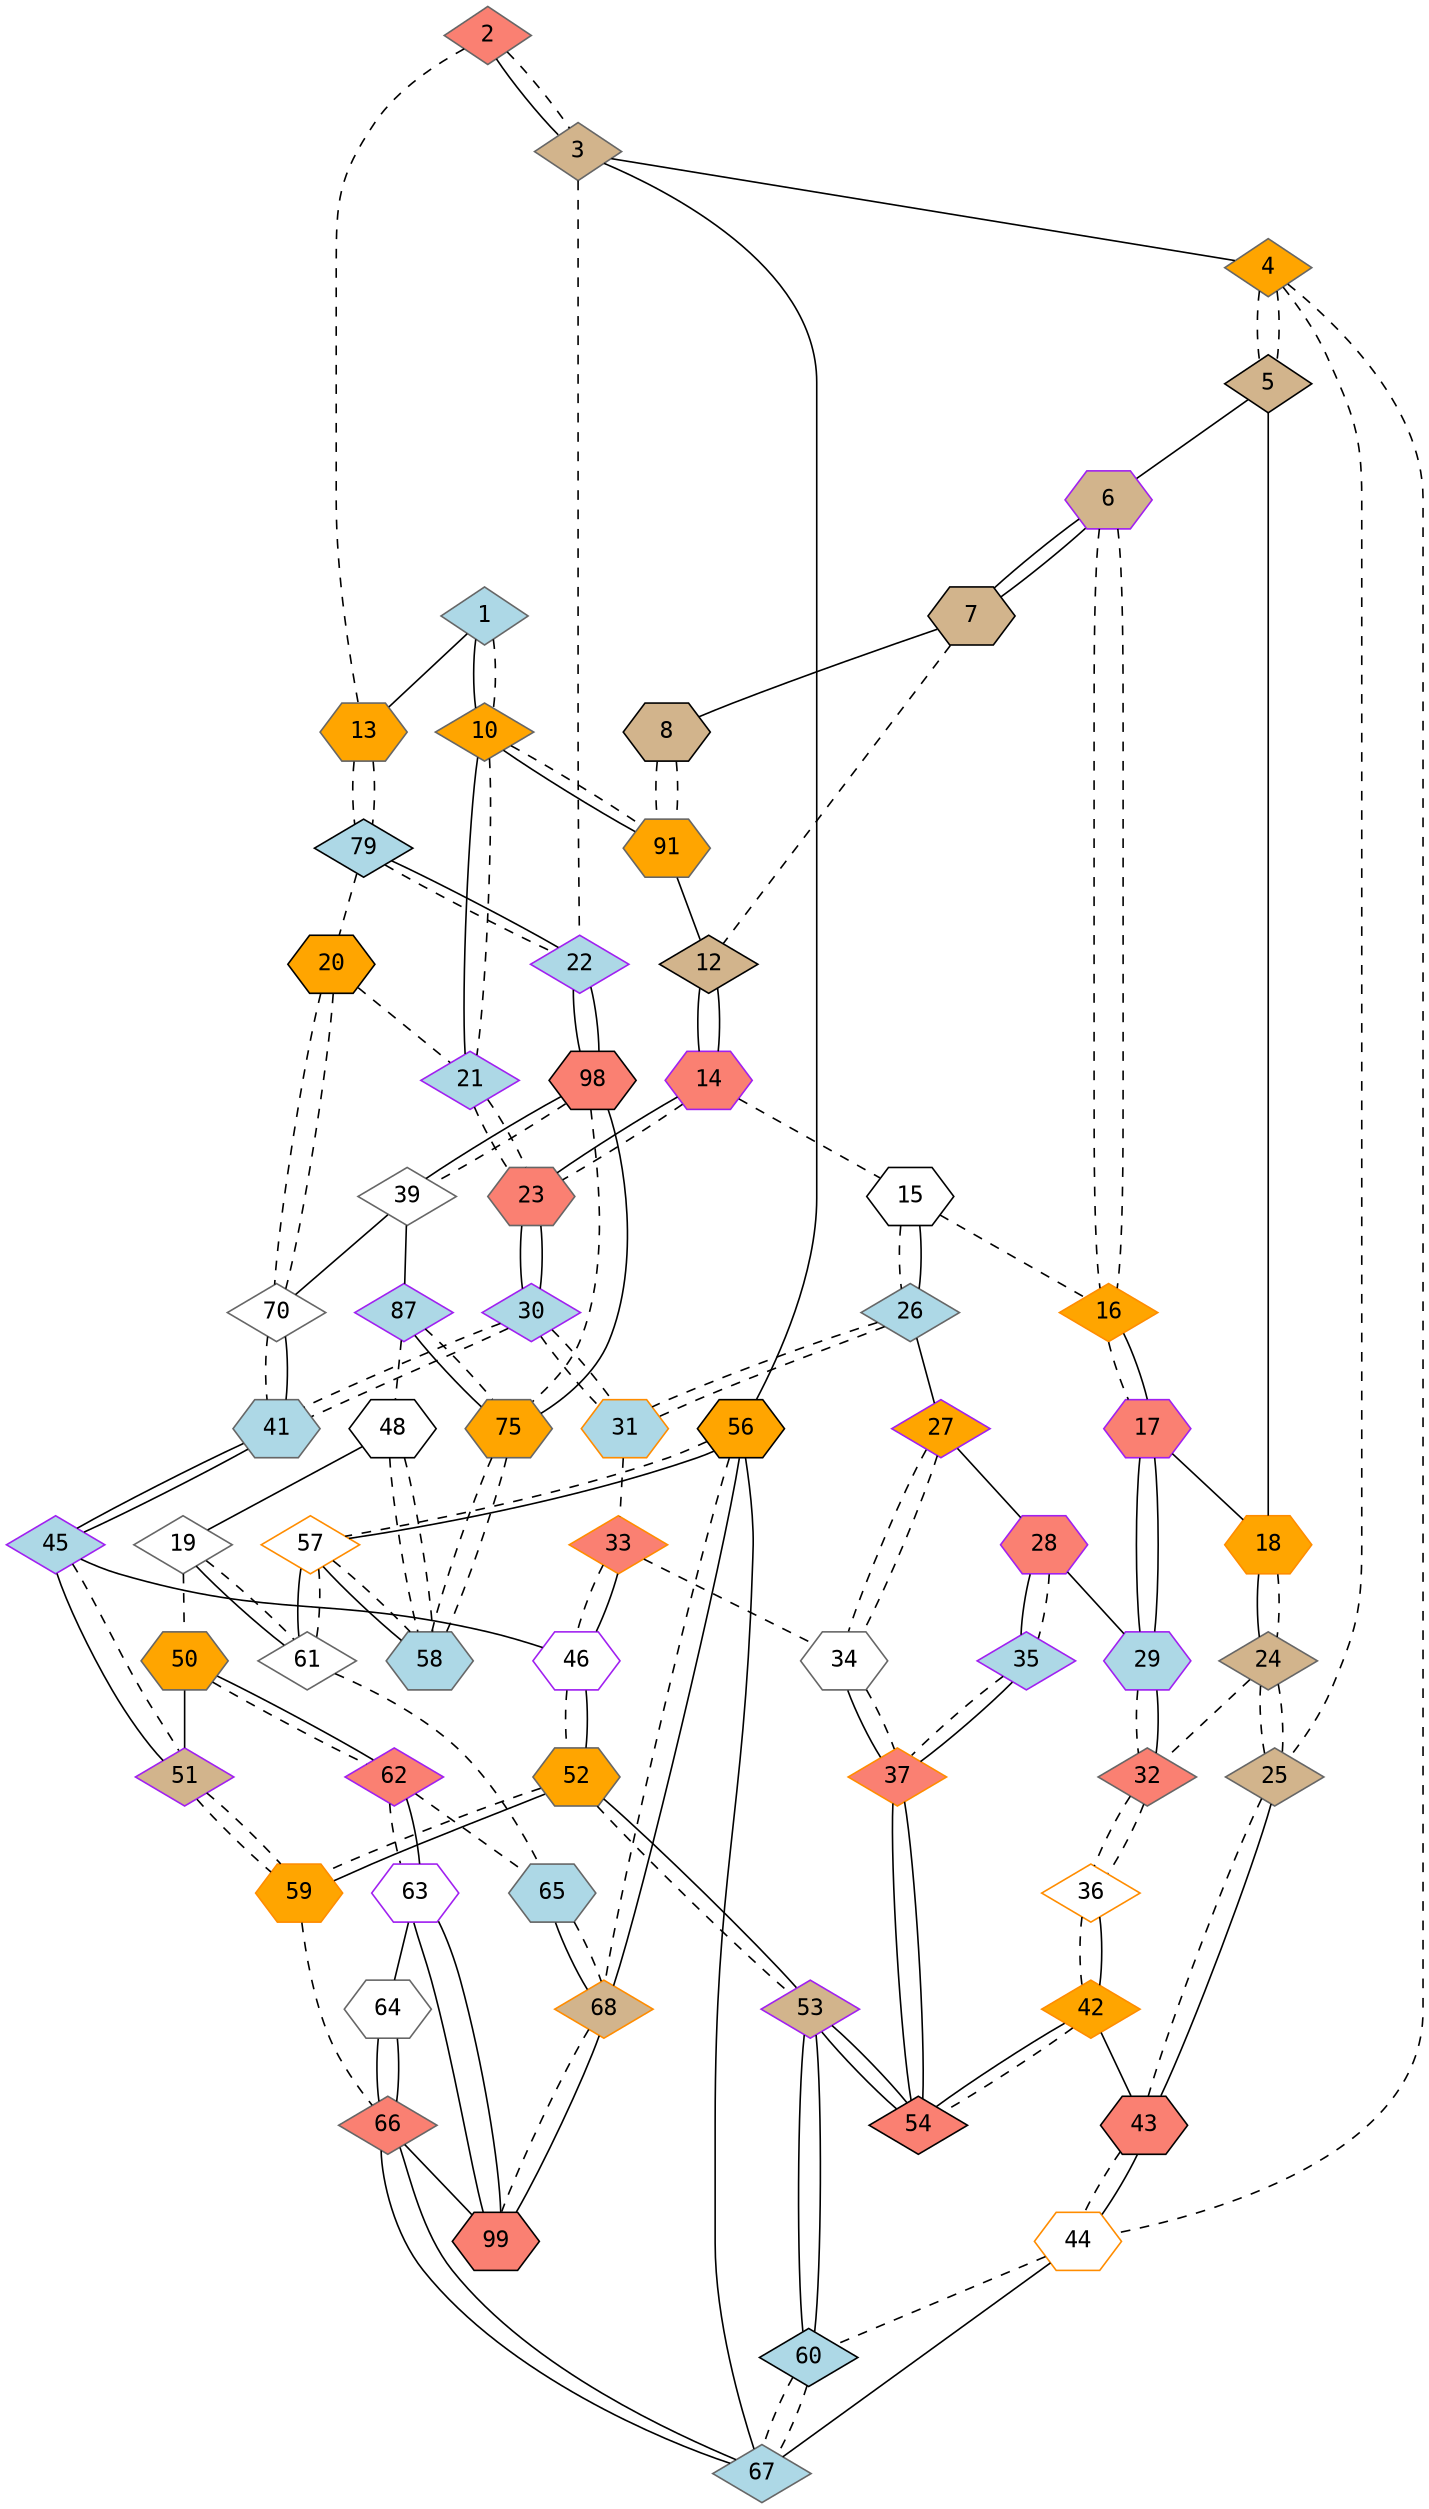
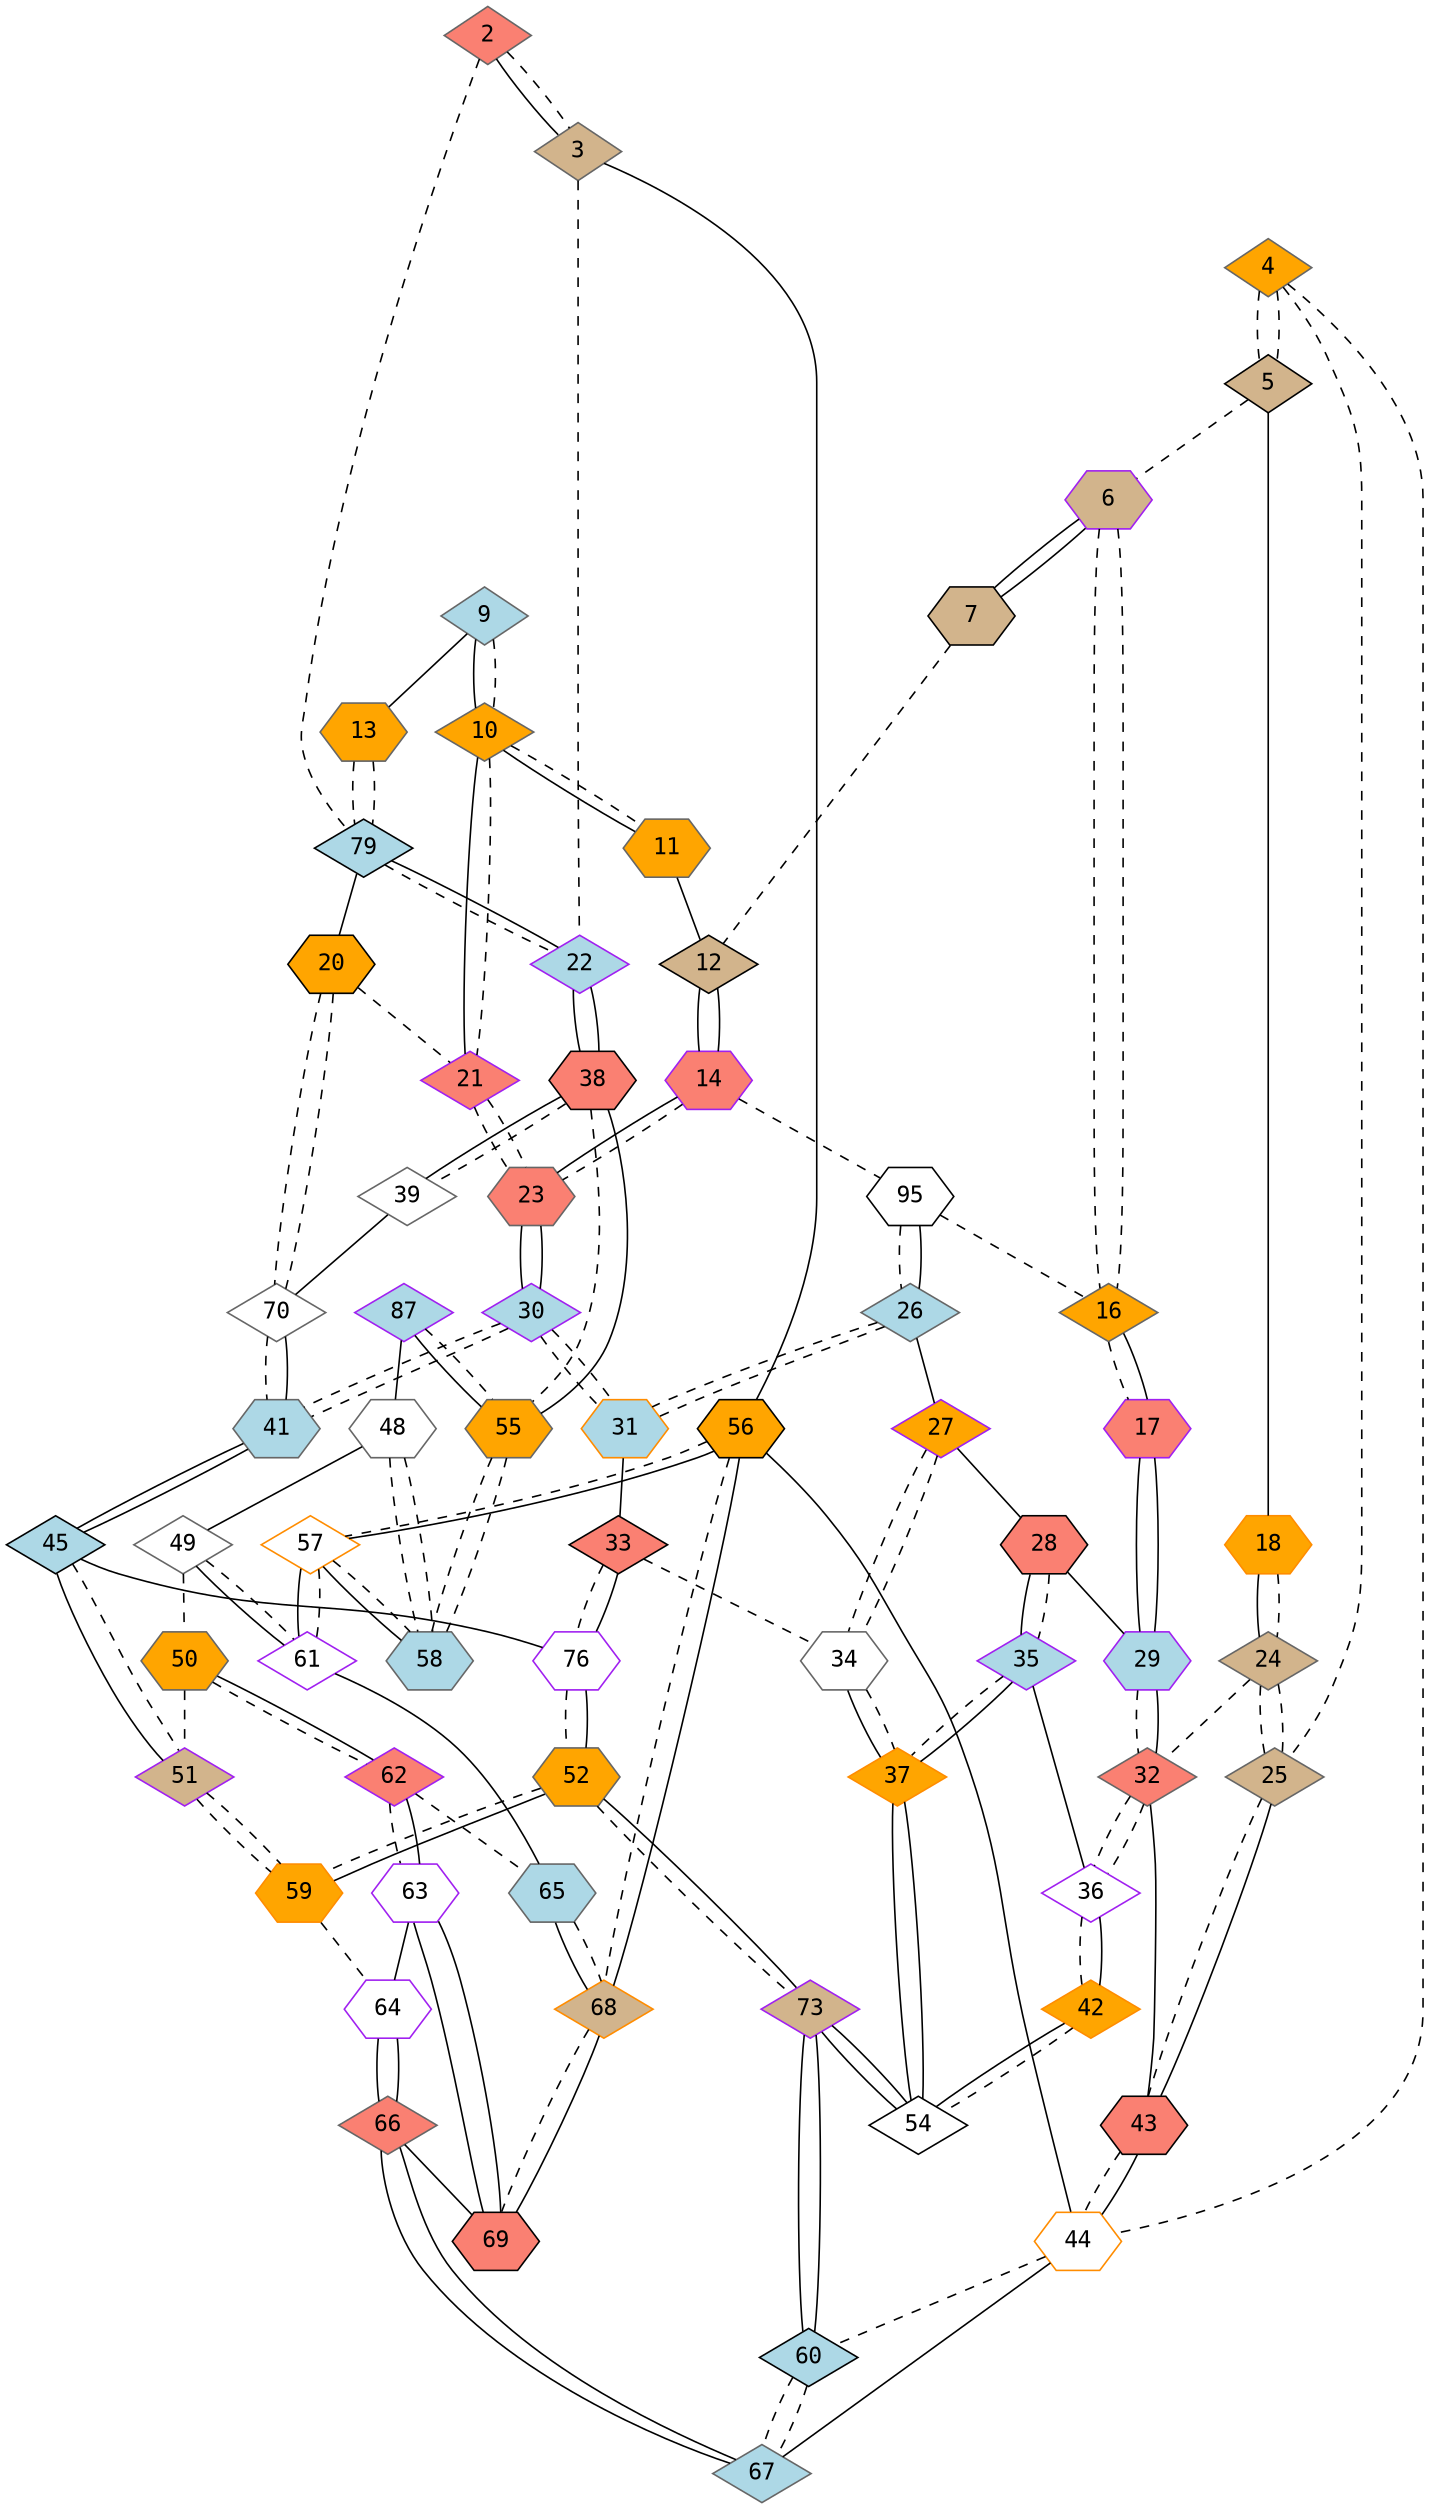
edge "3" -- "4": removed
edge "2" -- "13": now "2" -- "79"
edge "5" -- "6": style solid -> dashed
node "1": label "1" -> "9"
node "8": removed
node "91": label "91" -> "11"
edge "79" -- "20": style dashed -> solid
node "21": fillcolor lightblue -> salmon
node "98": label "98" -> "38"
node "15": label "15" -> "95"
edge "39" -- "87": removed
node "16": color darkorange -> gray40
edge "87" -- "48": style dashed -> solid
node "48": color black -> gray40
node "75": label "75" -> "55"
edge "17" -- "18": removed
edge "31" -- "33": style dashed -> solid
node "45": color purple -> black
node "19": label "19" -> "49"
node "33": color darkorange -> black
node "28": color purple -> black
node "61": color gray40 -> purple
node "46": label "46" -> "76"
edge "50" -- "51": style solid -> dashed
edge "61" -- "65": style dashed -> solid
node "37": fillcolor salmon -> orange
edge "35" -- "36": added
node "36": color darkorange -> purple
edge "56" -- "67": now "56" -- "44"
node "64": color gray40 -> purple
node "53": label "53" -> "73"
edge "59" -- "66": now "59" -- "64"
edge "42" -- "43": now "32" -- "43"
node "54": fillcolor salmon -> white
node "99": label "99" -> "69"
